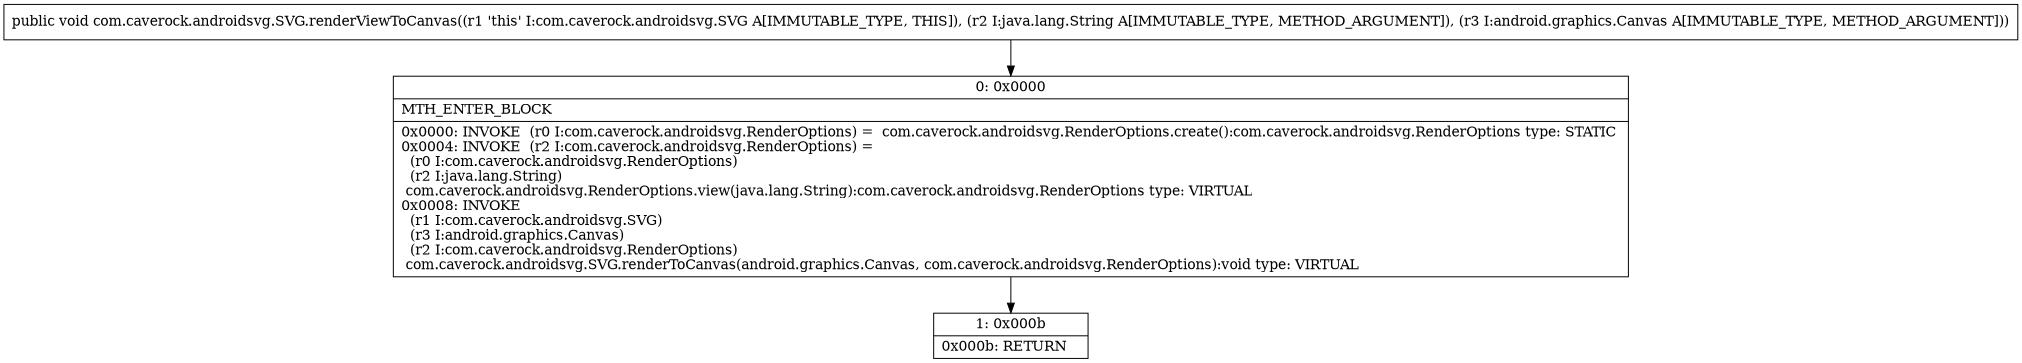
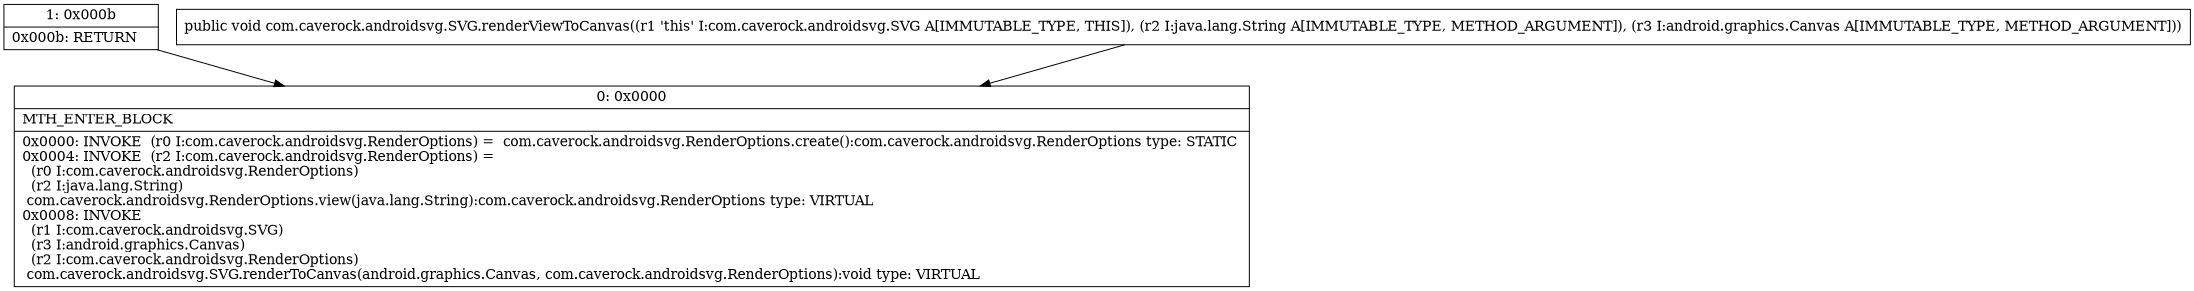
edge "0: 0x0000" -> "1: 0x000b": reversed
